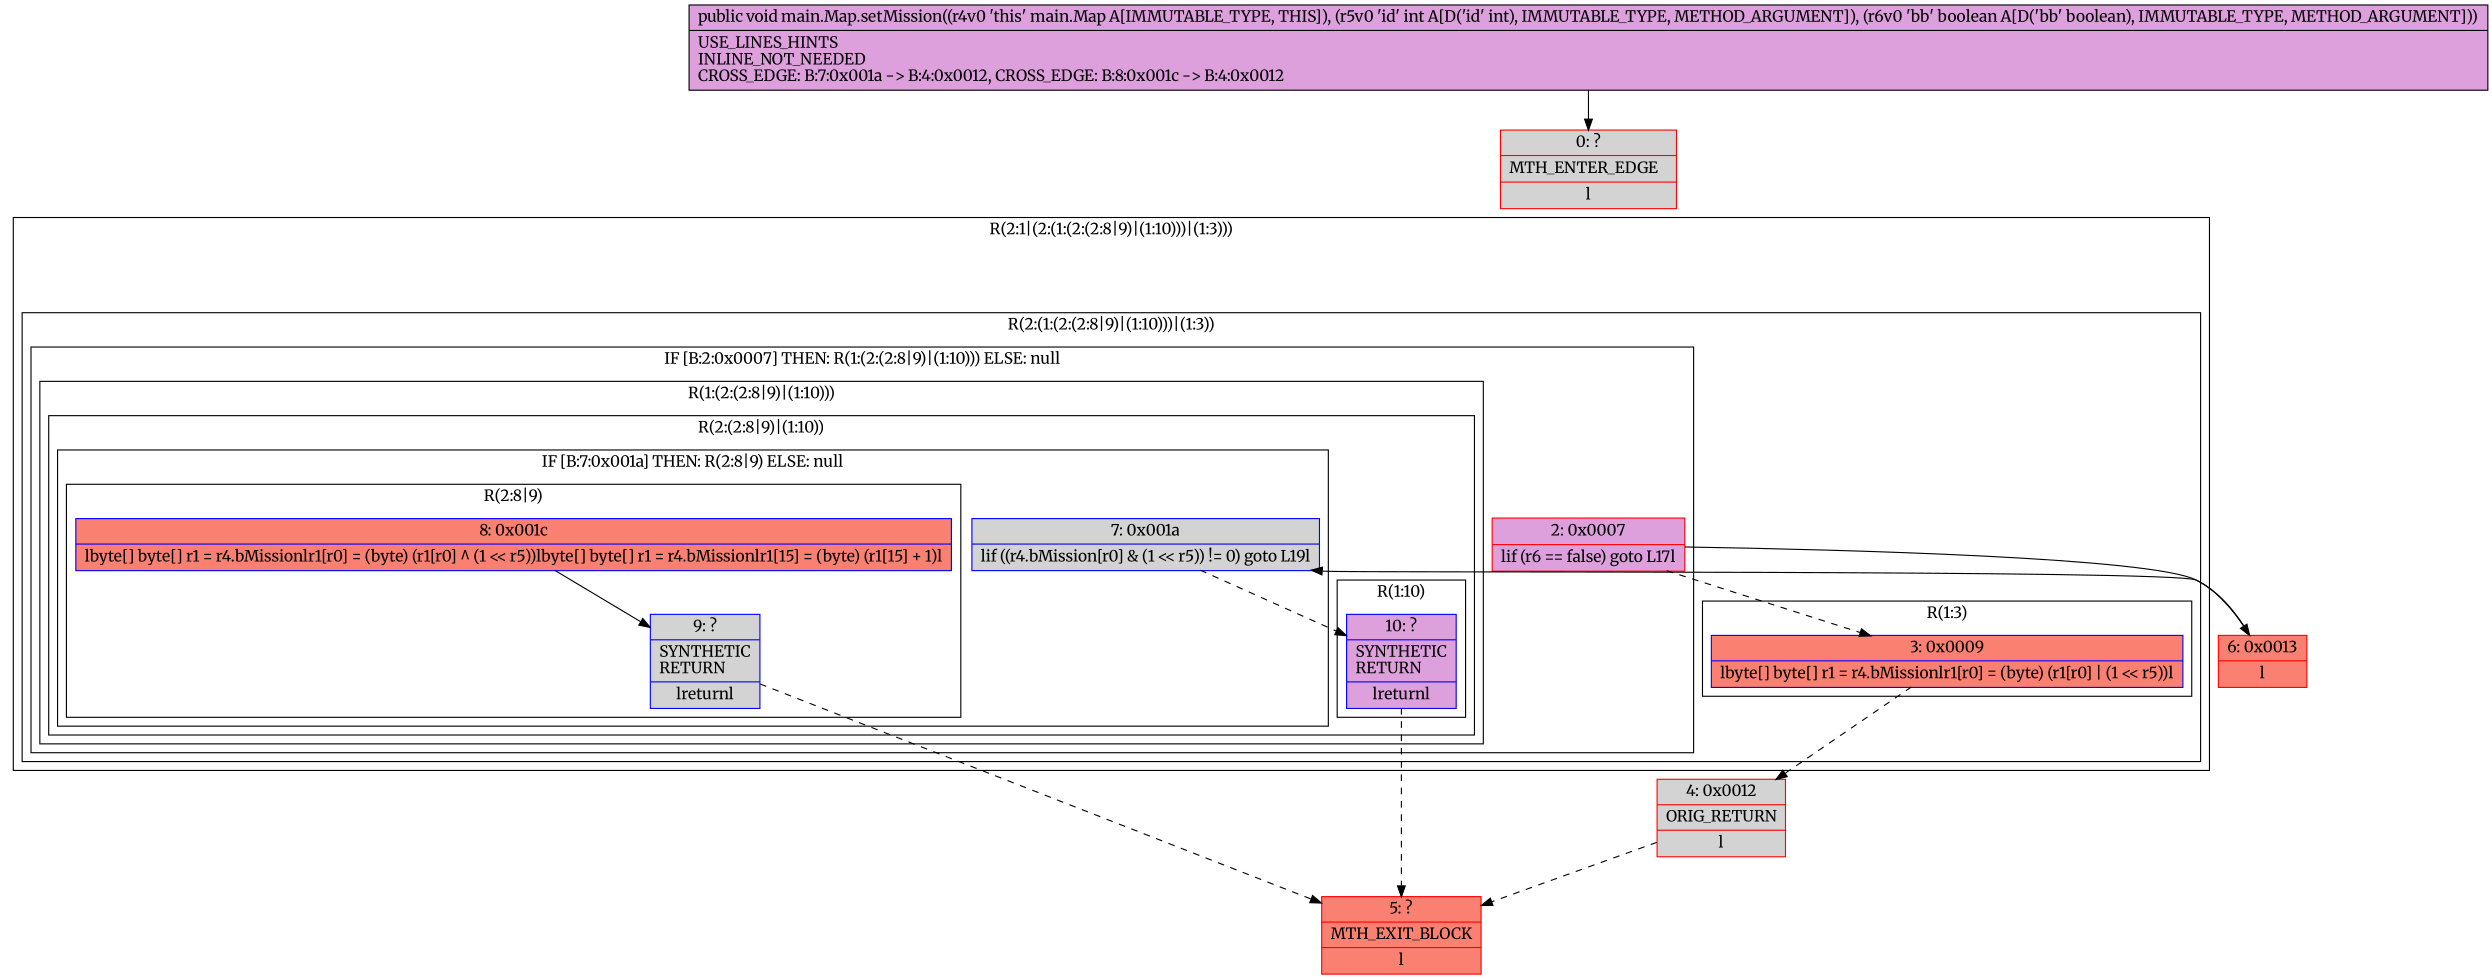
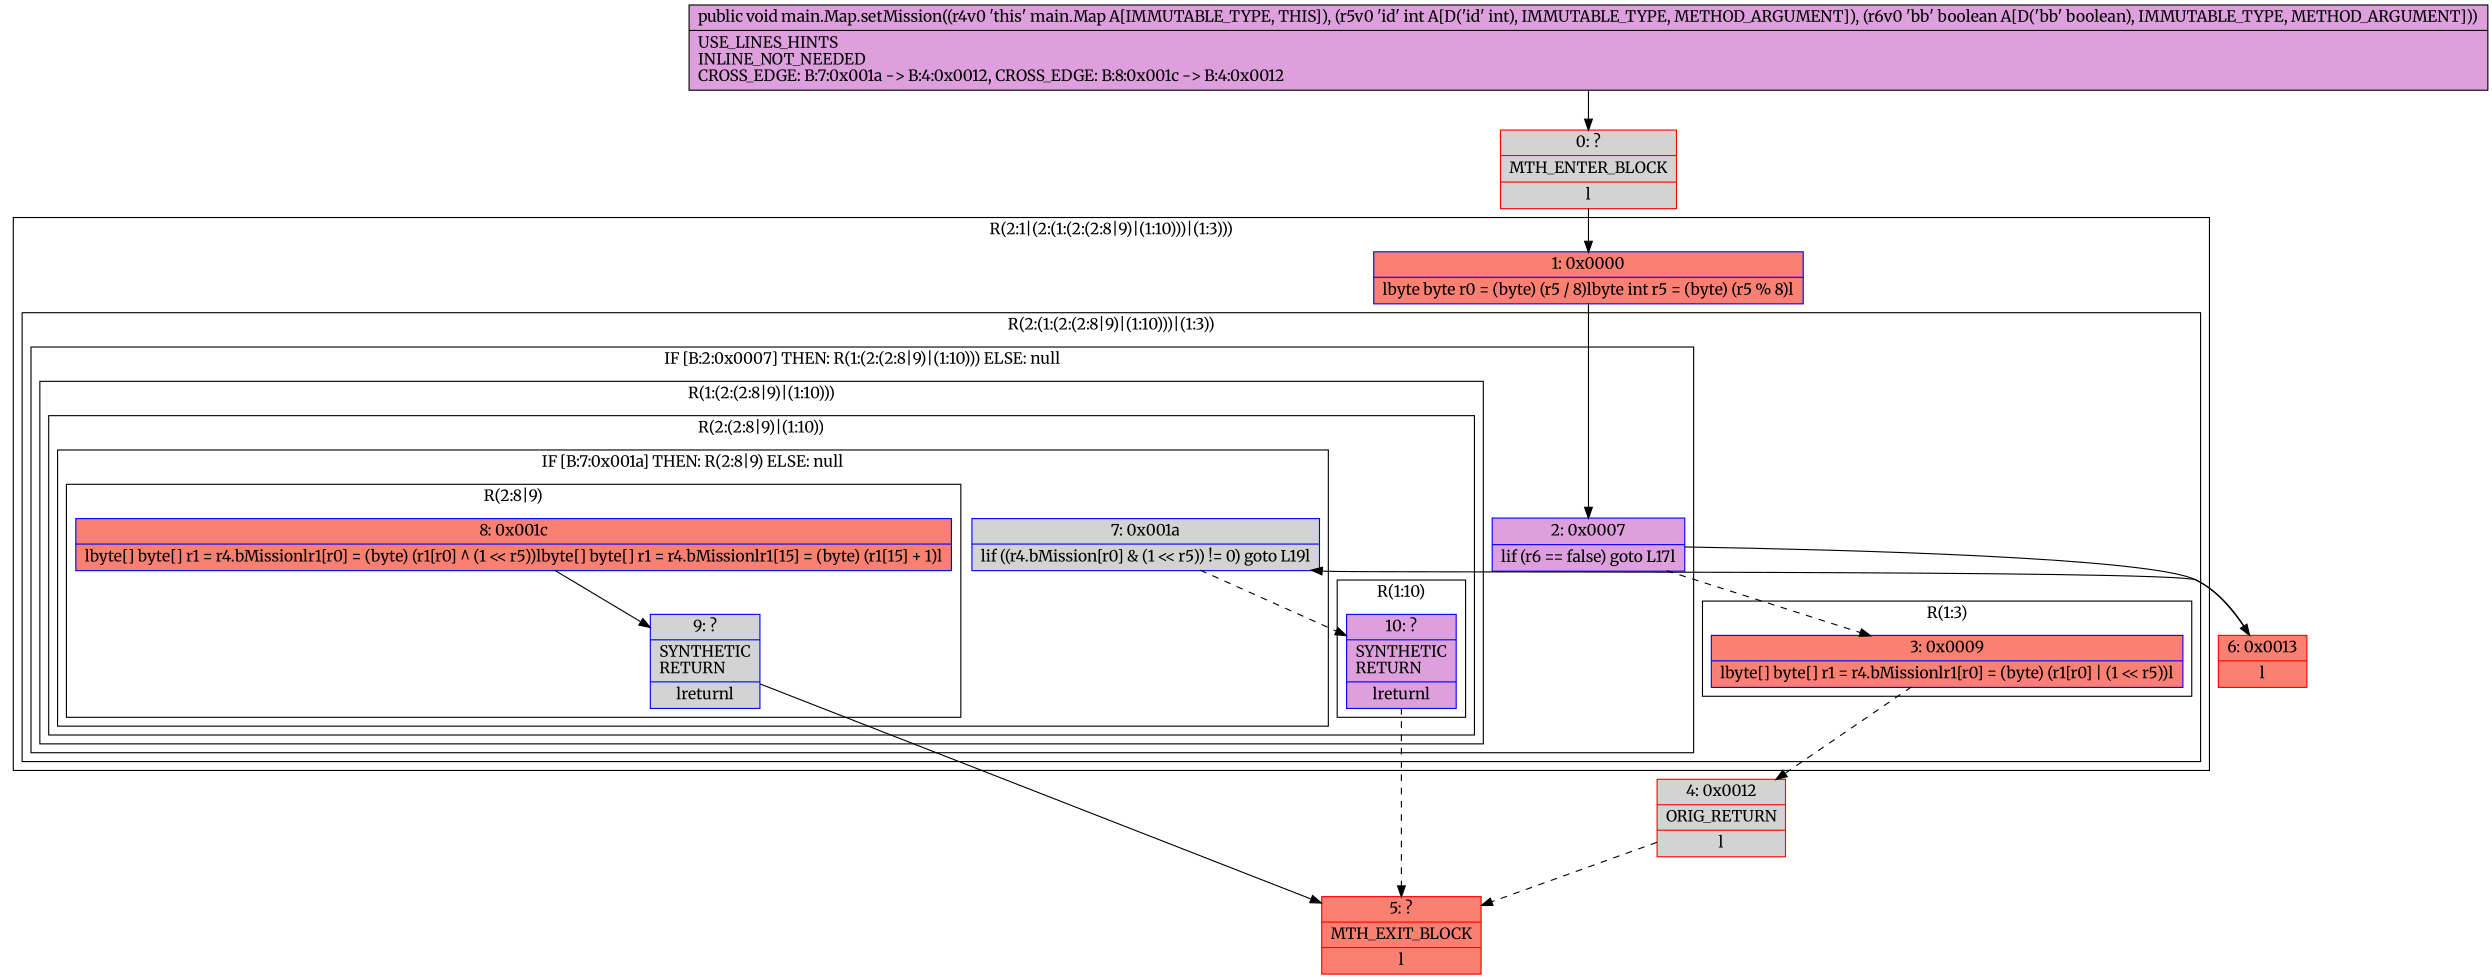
node "0: ?": text "MTH_ENTER_EDGE" -> "MTH_ENTER_BLOCK"
node "1: 0x0000": added
node "2: 0x0007": color red -> blue
edge "9: ?" -> "5: ?": style dashed -> solid
